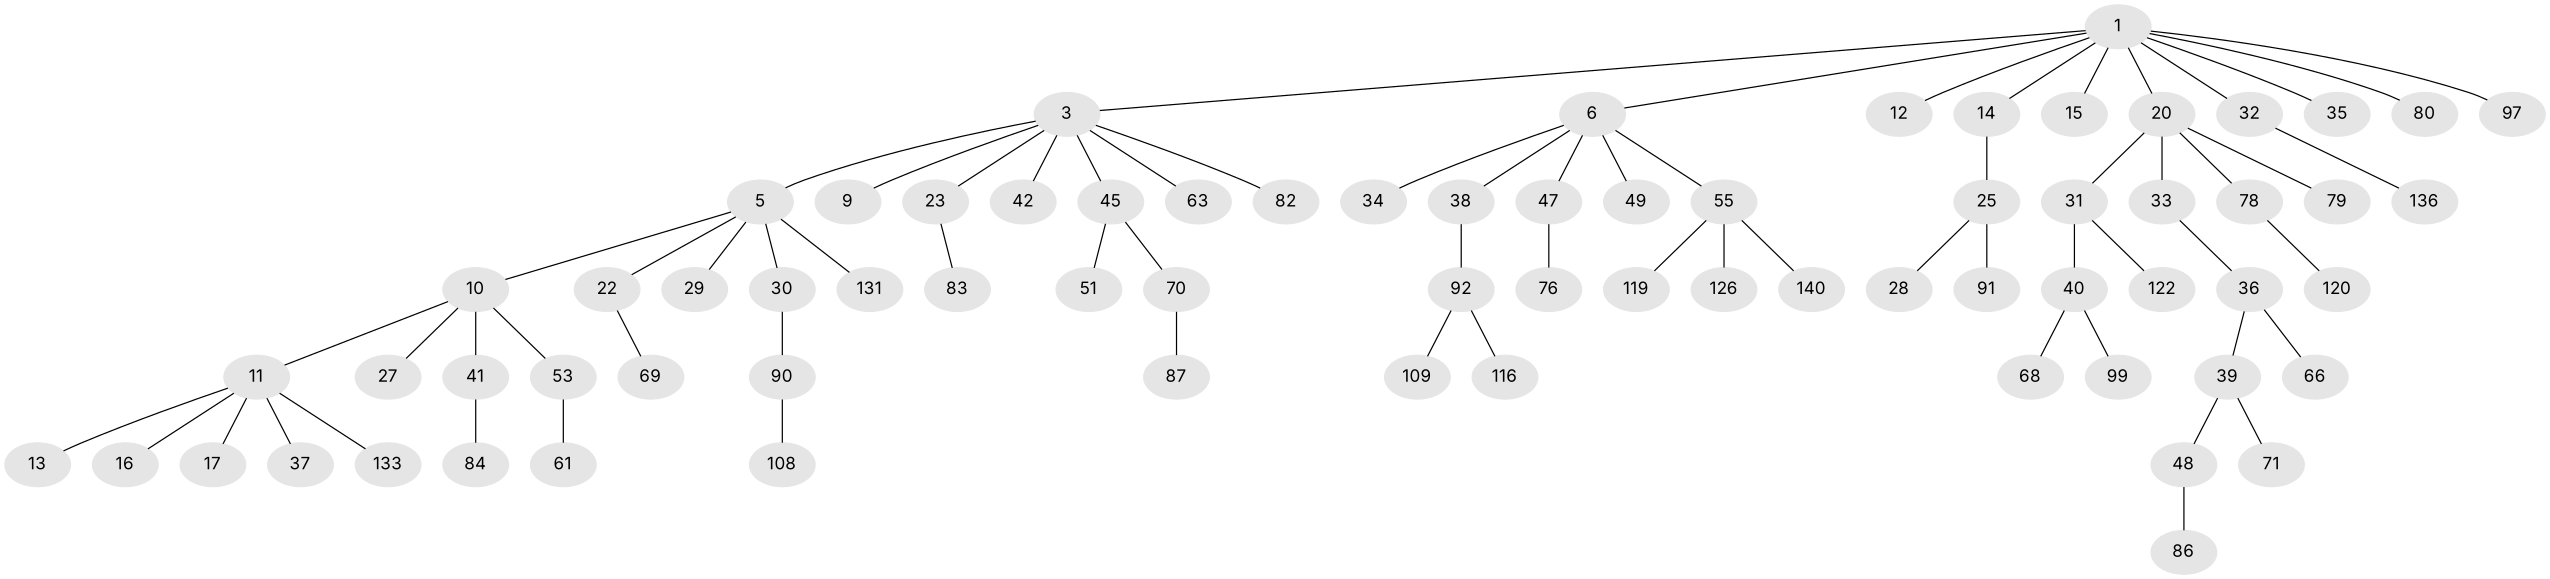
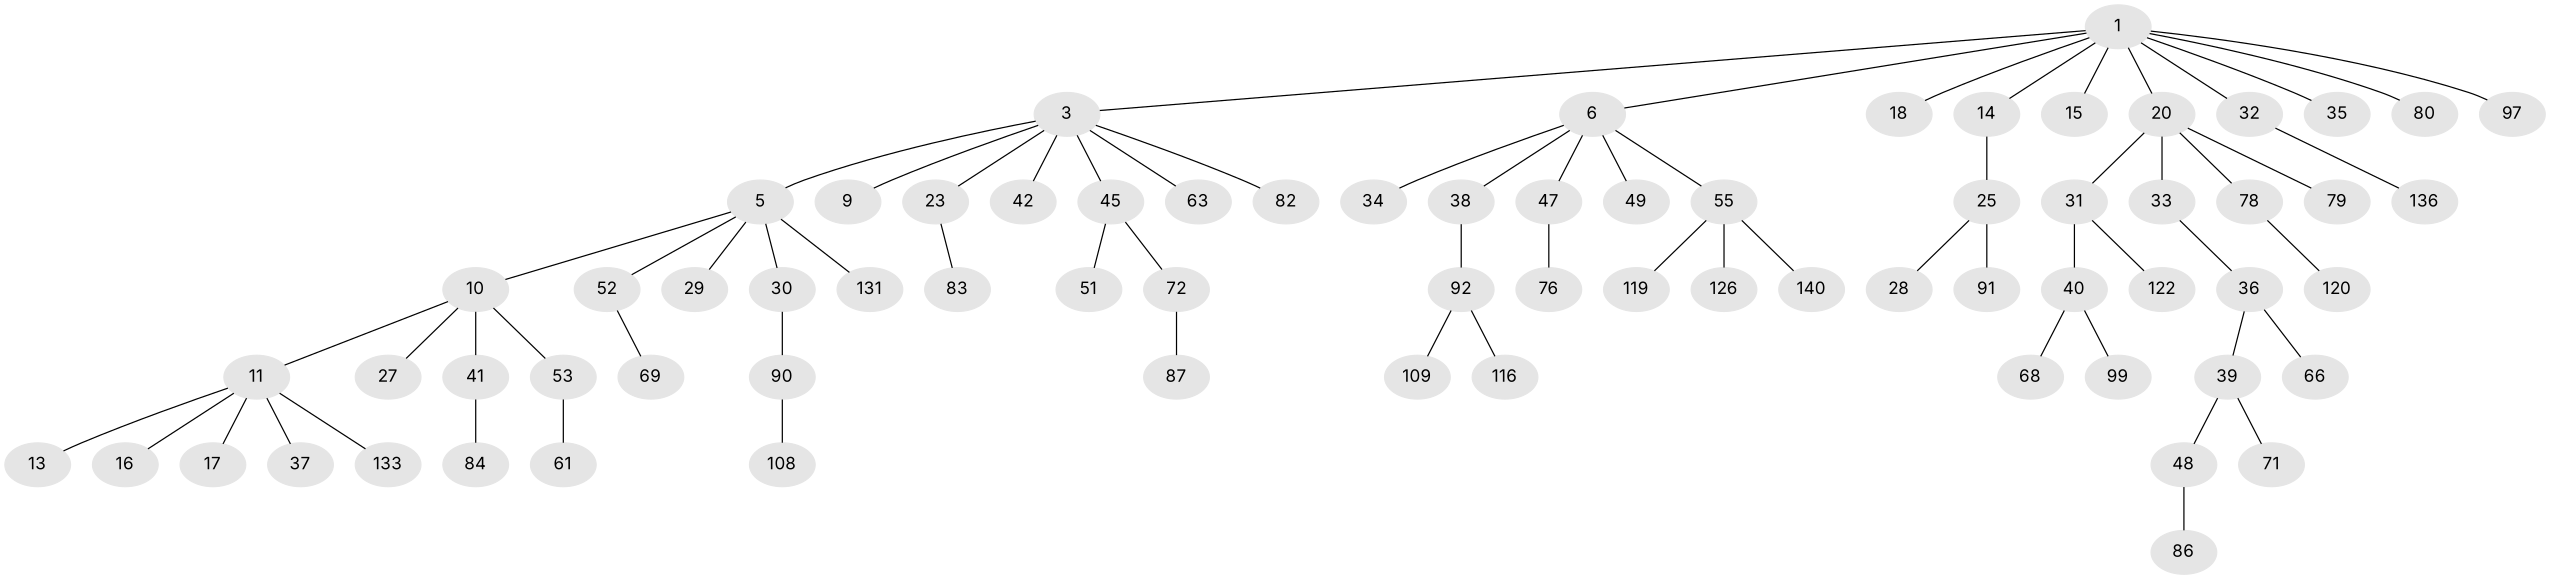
node "12": label "12" -> "18"
node "22": label "22" -> "52"
node "70": label "70" -> "72"
